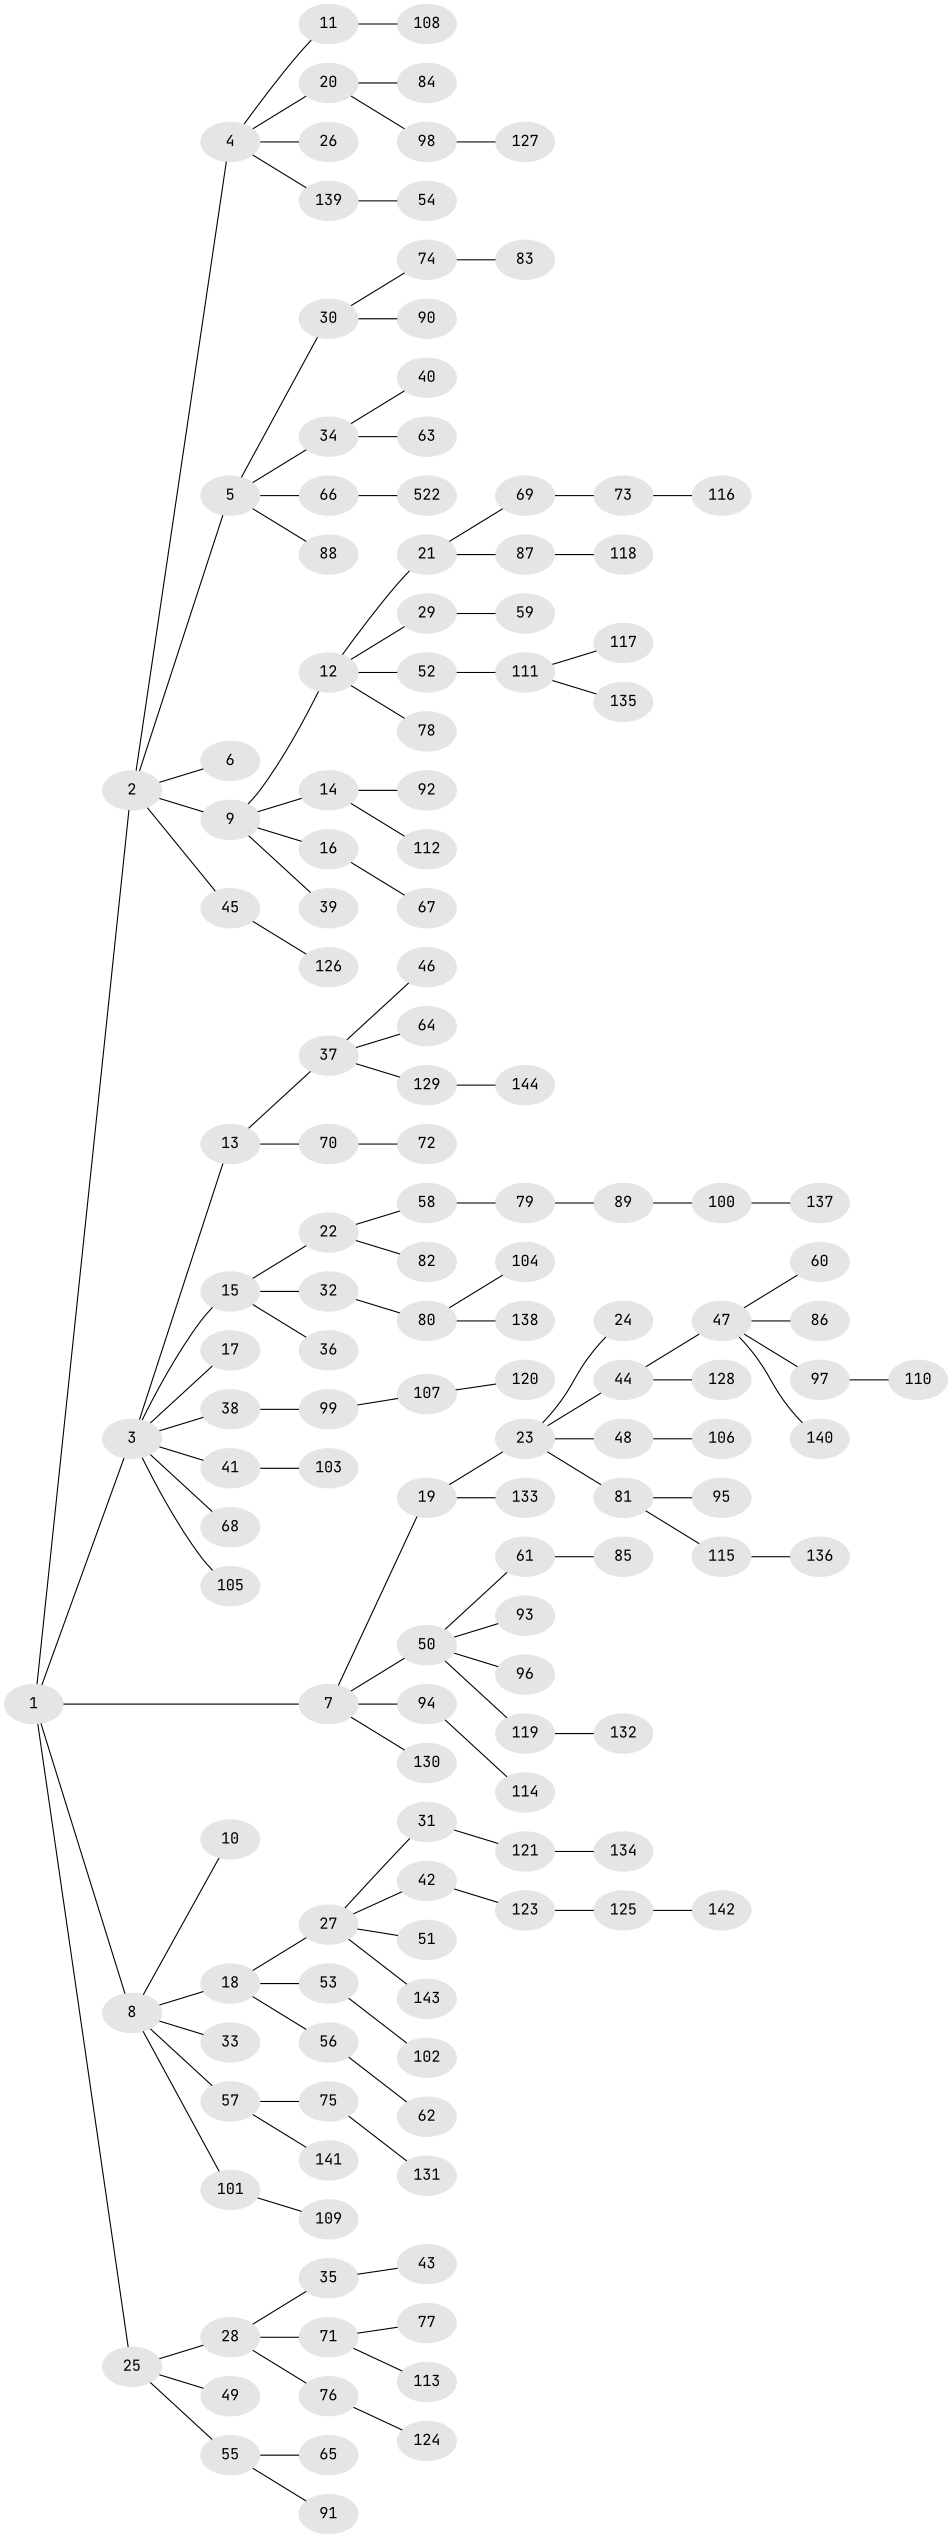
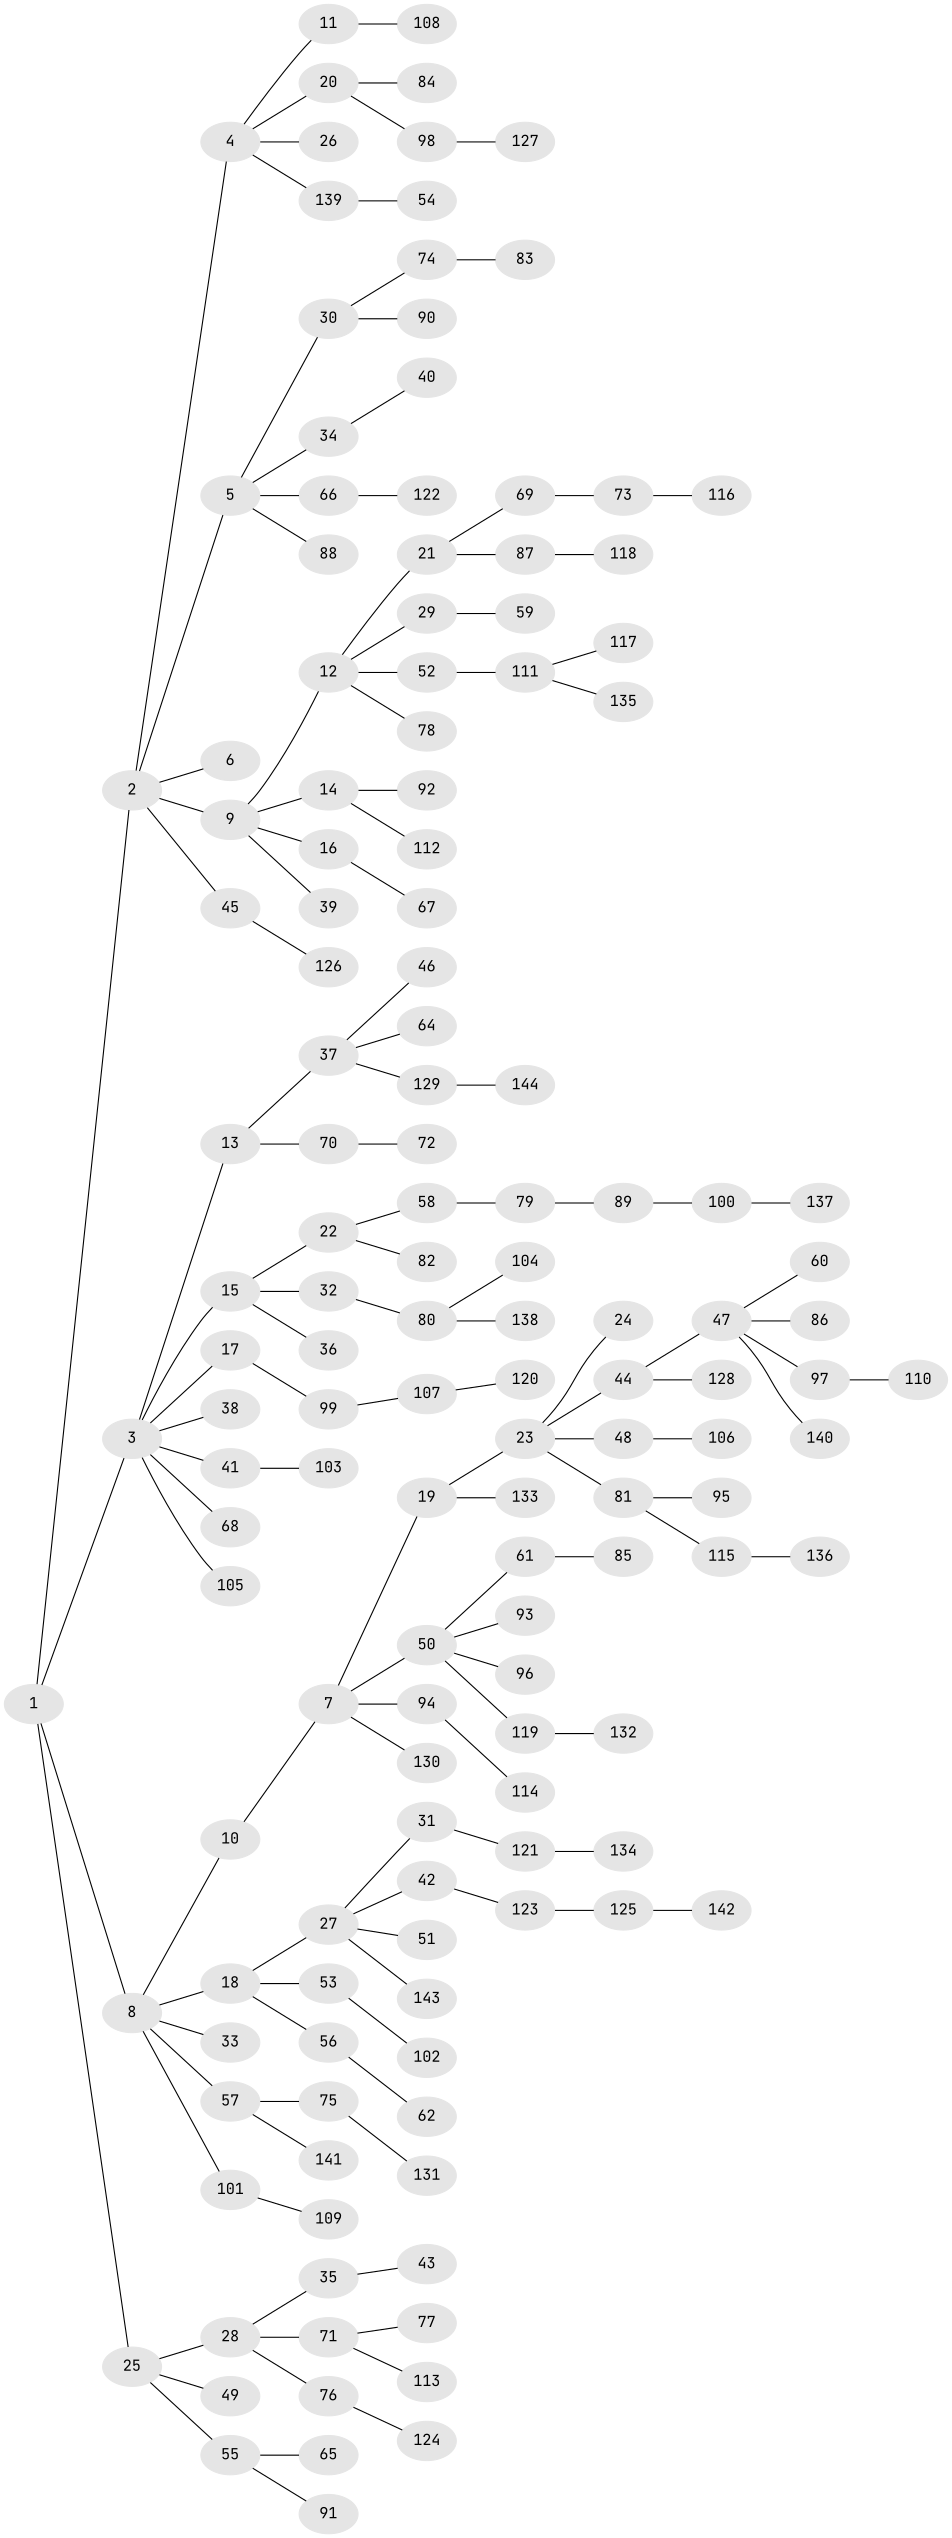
node "63": removed
node "522": label "522" -> "122"
edge "38" -- "99": now "17" -- "99"
edge "1" -- "7": now "10" -- "7"
